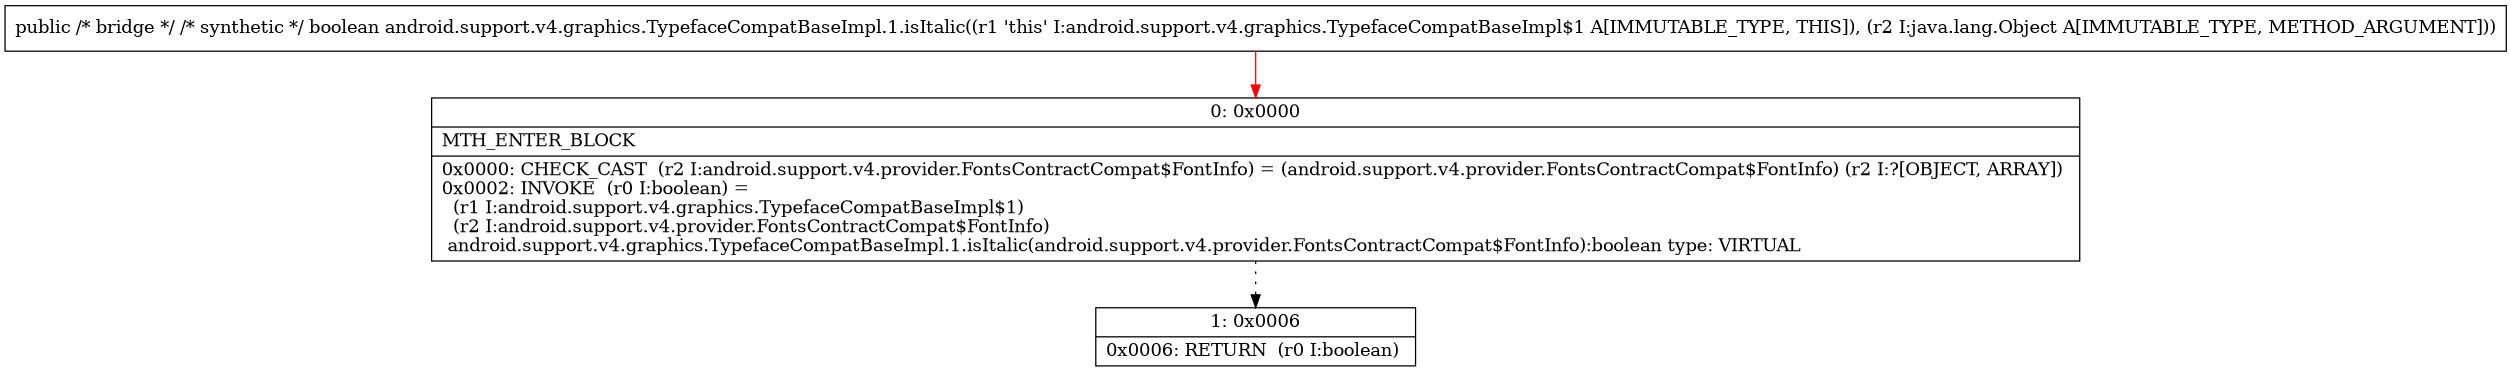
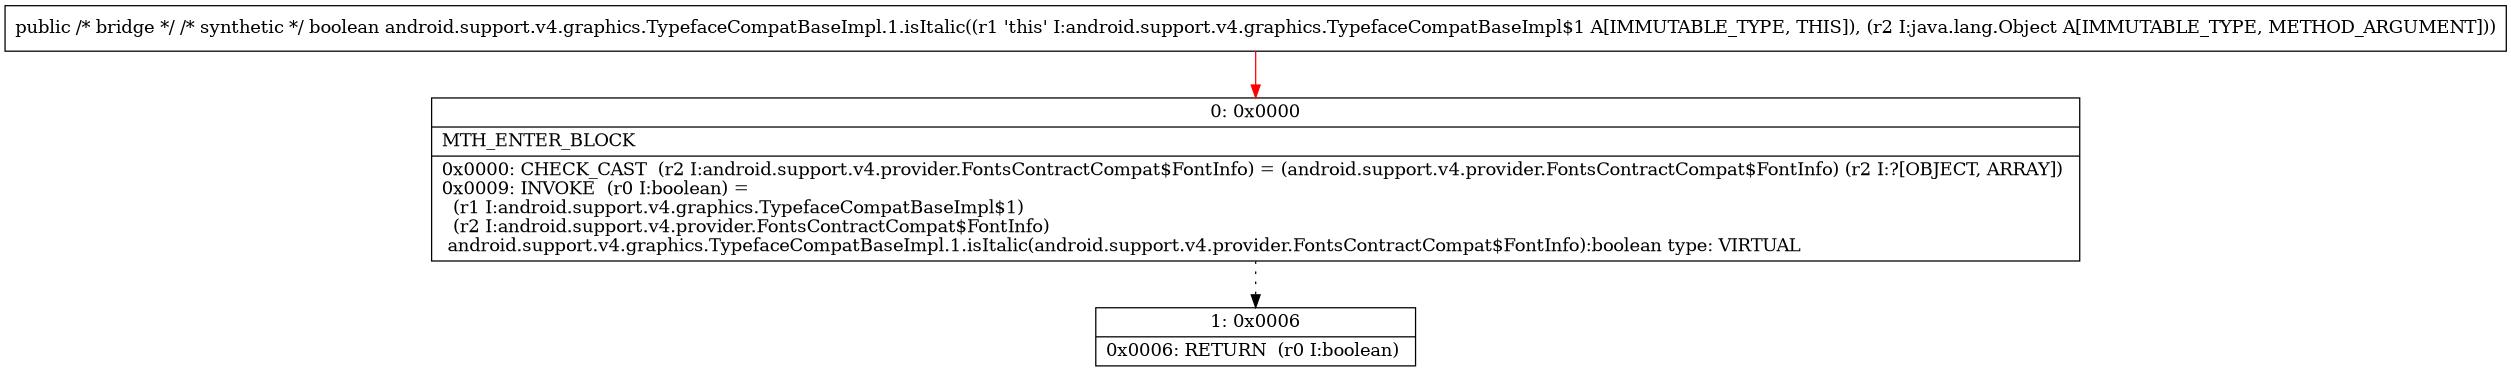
node "0: 0x0000": text "0x0002: INVOKE  (r0 I:boolean) =" -> "0x0009: INVOKE  (r0 I:boolean) ="
